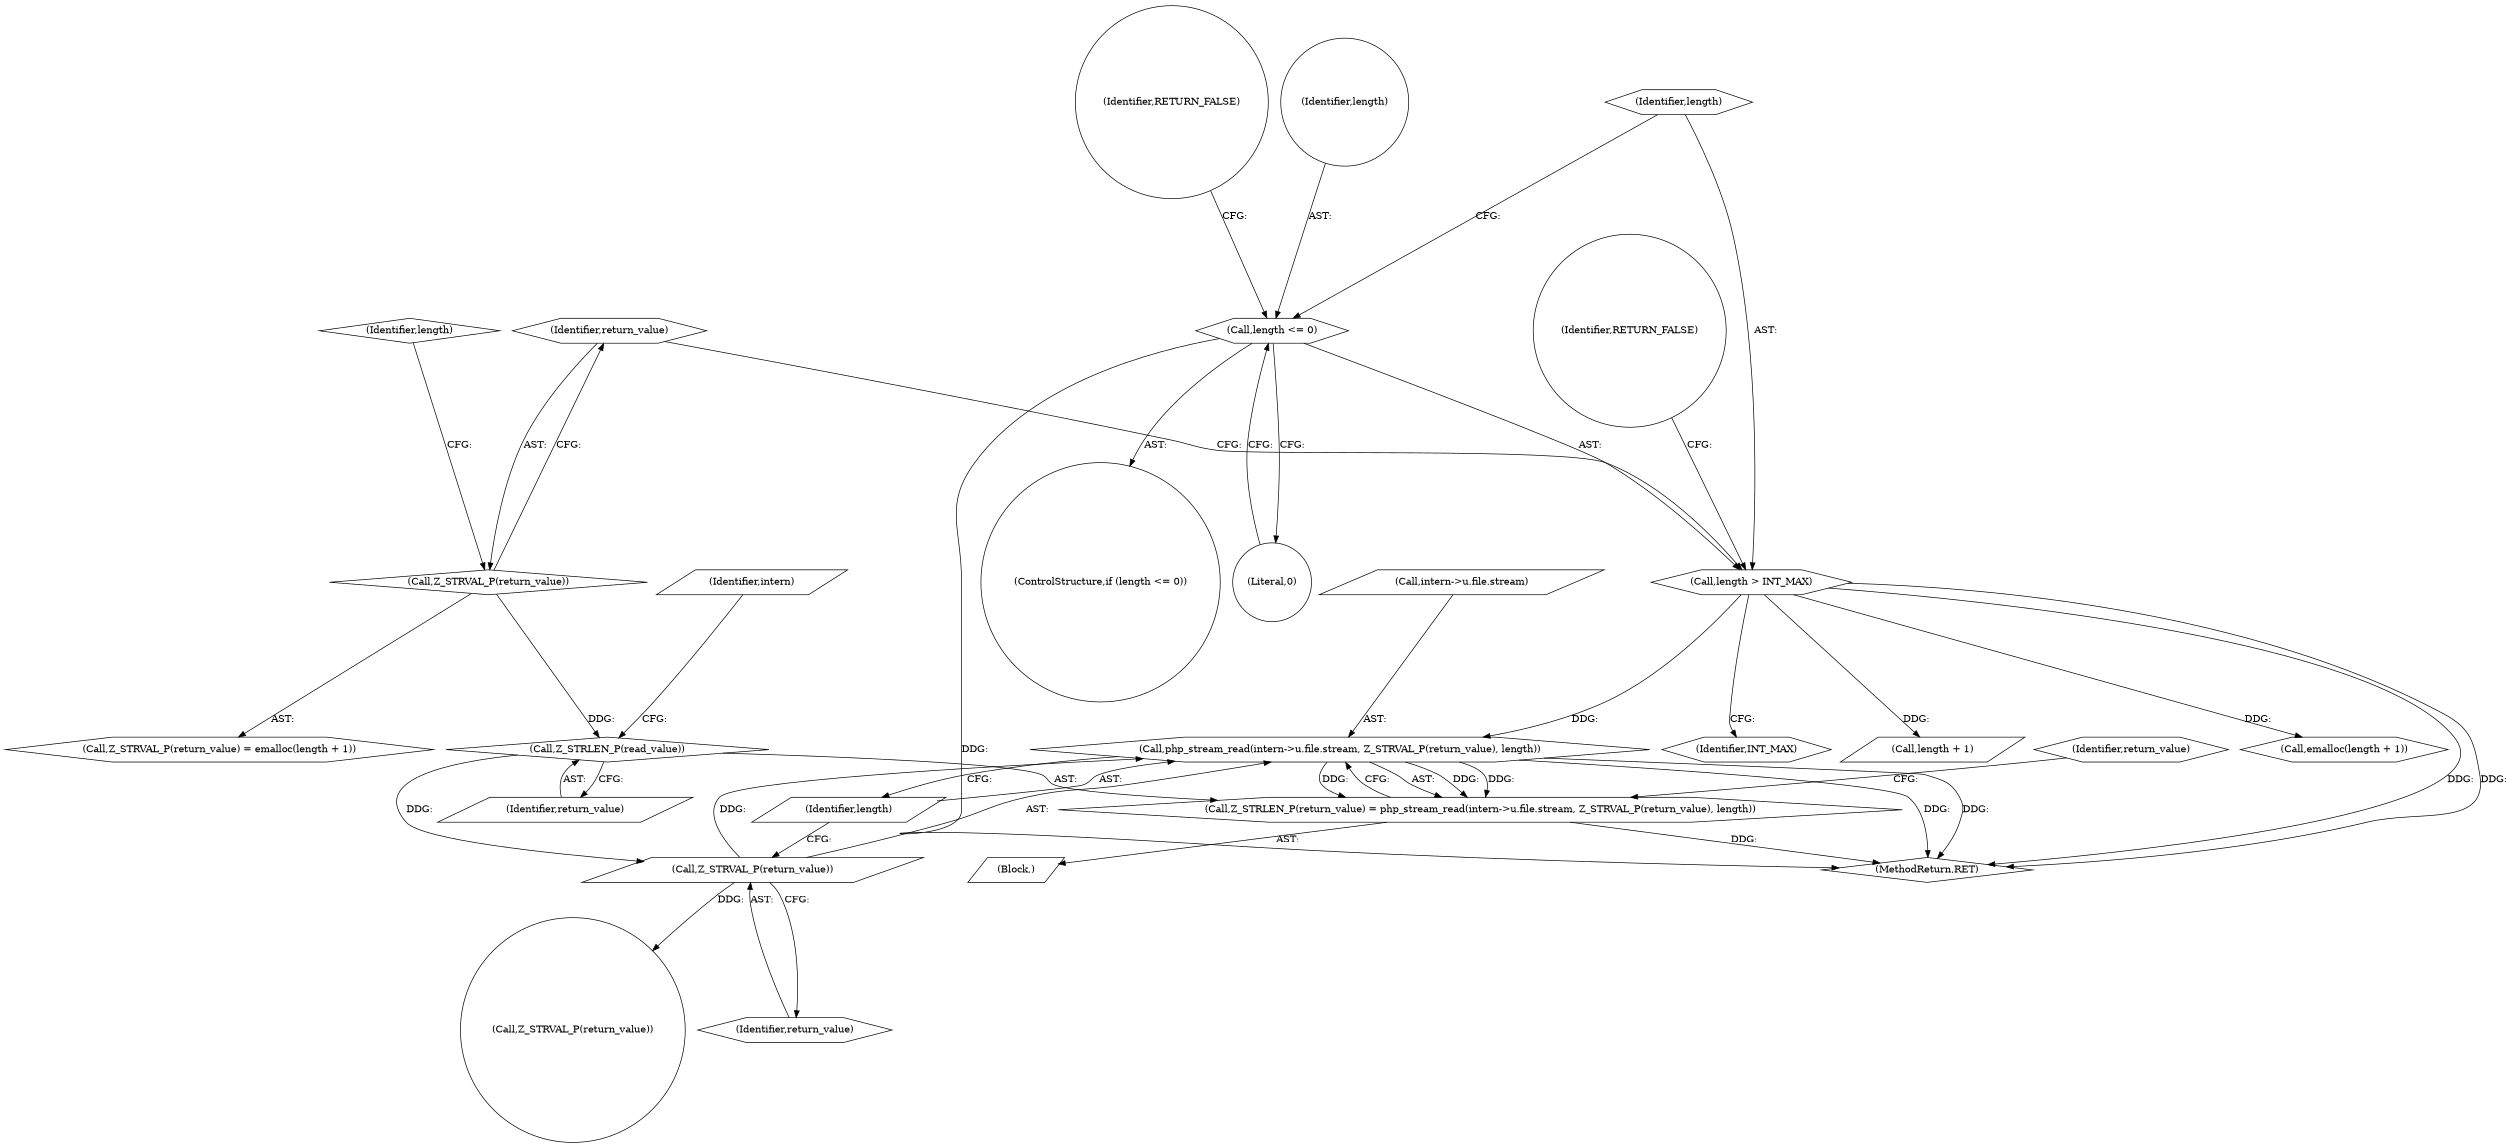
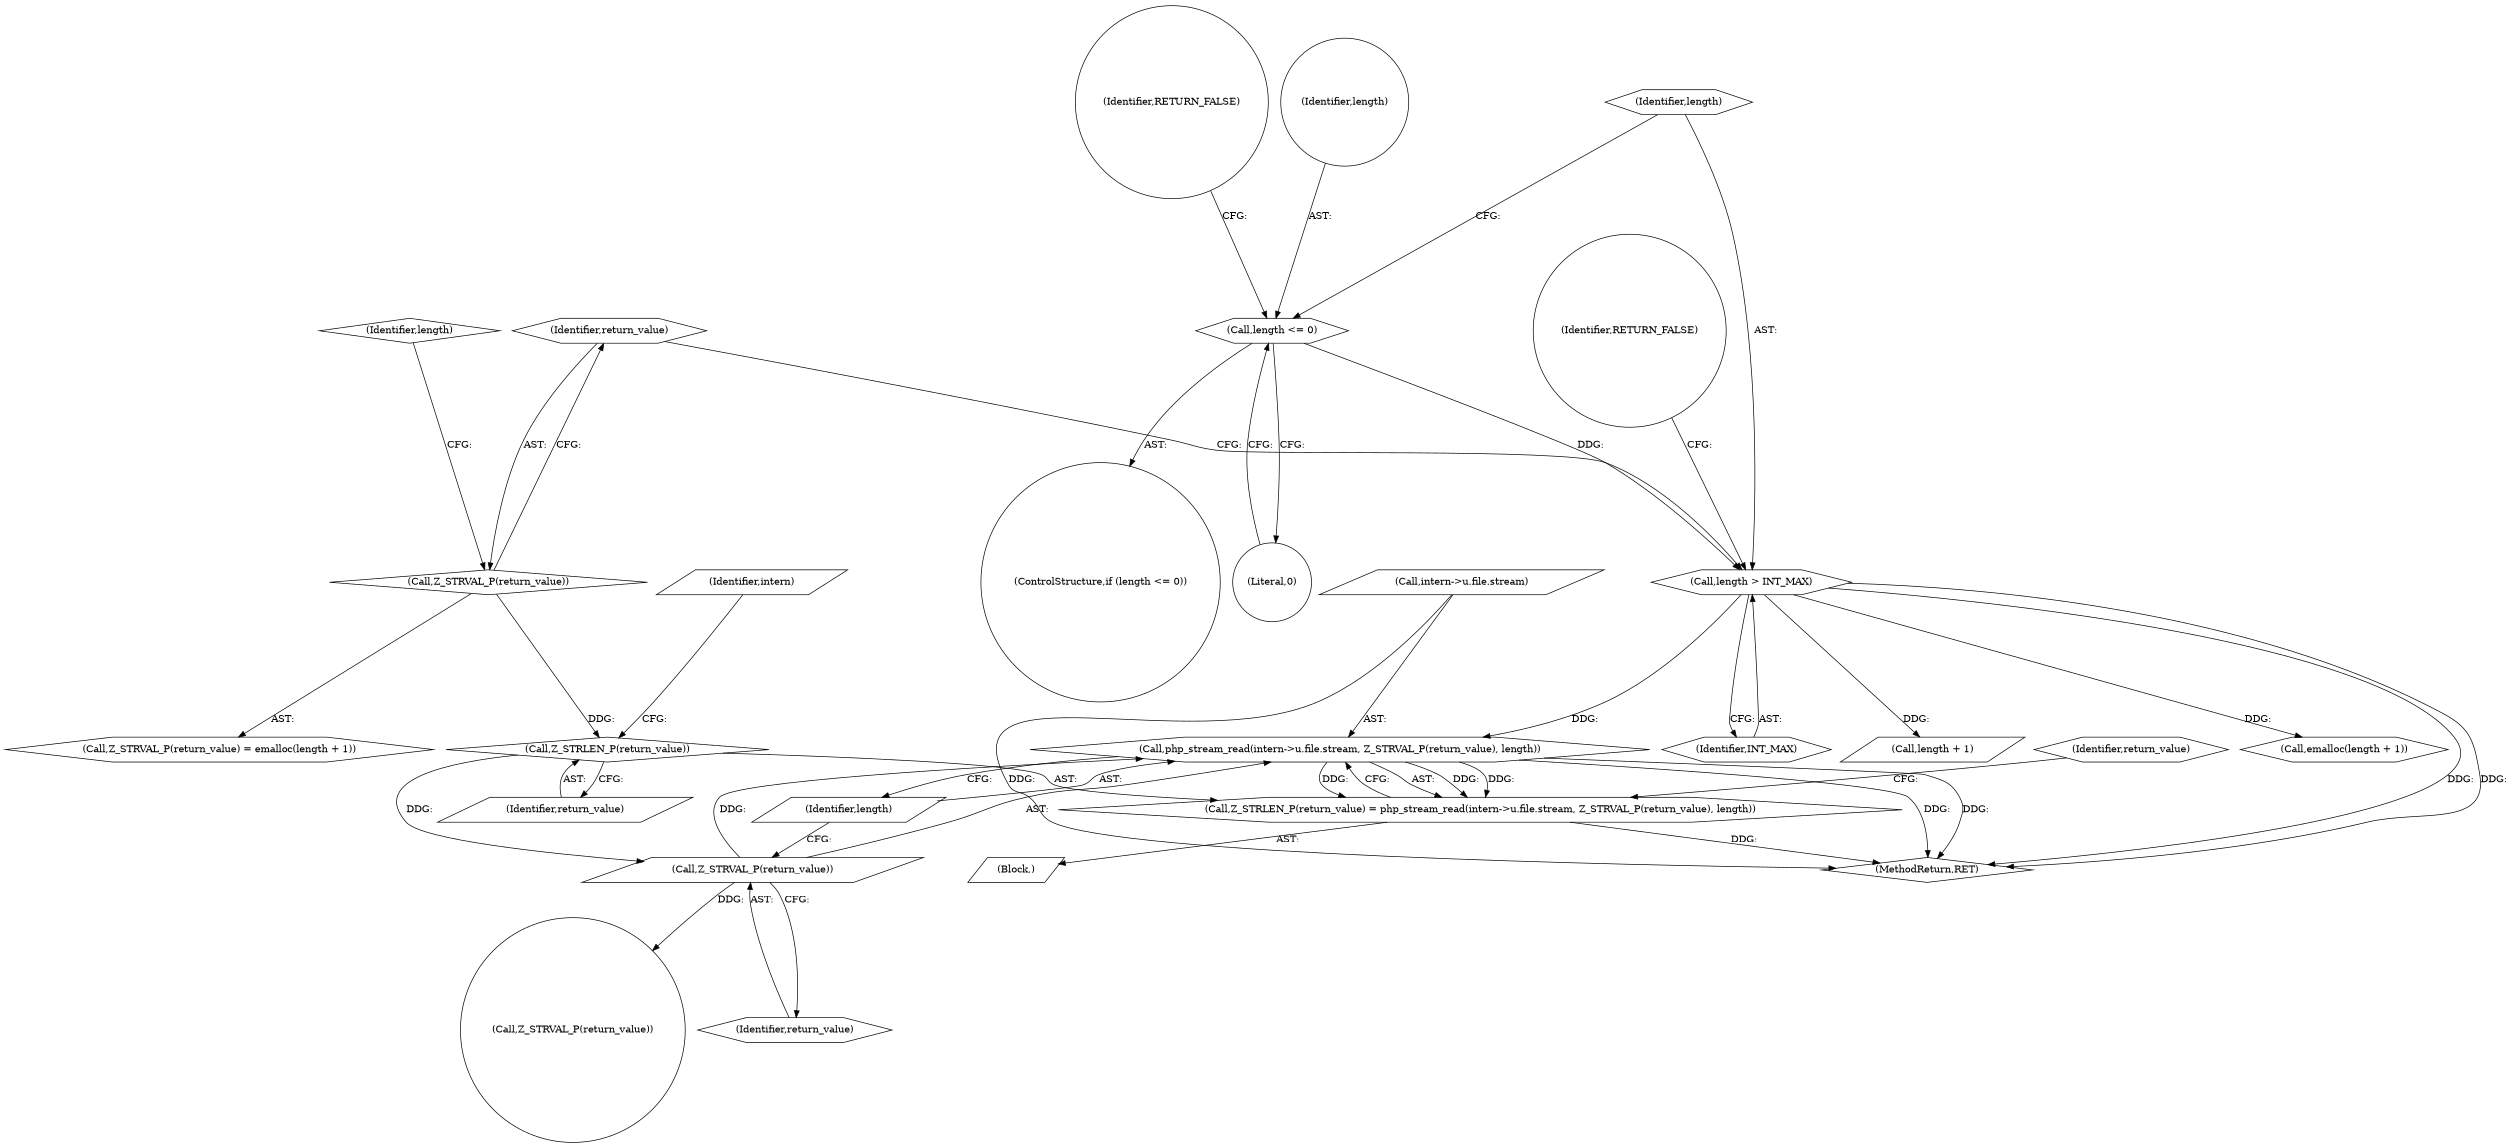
edge "(Call,length <= 0)" -> "(Call,length > INT_MAX)": label "AST: " -> "DDG: "
edge "(Identifier,INT_MAX)" -> "(Call,length > INT_MAX)": added, label "AST:"
node "(Call,Z_STRLEN_P(read_value))": label "(Call,Z_STRLEN_P(read_value))" -> "(Call,Z_STRLEN_P(return_value))"
edge "(Call,length <= 0)" -> "(MethodReturn,RET)": now "(Call,intern->u.file.stream)" -> "(MethodReturn,RET)"
